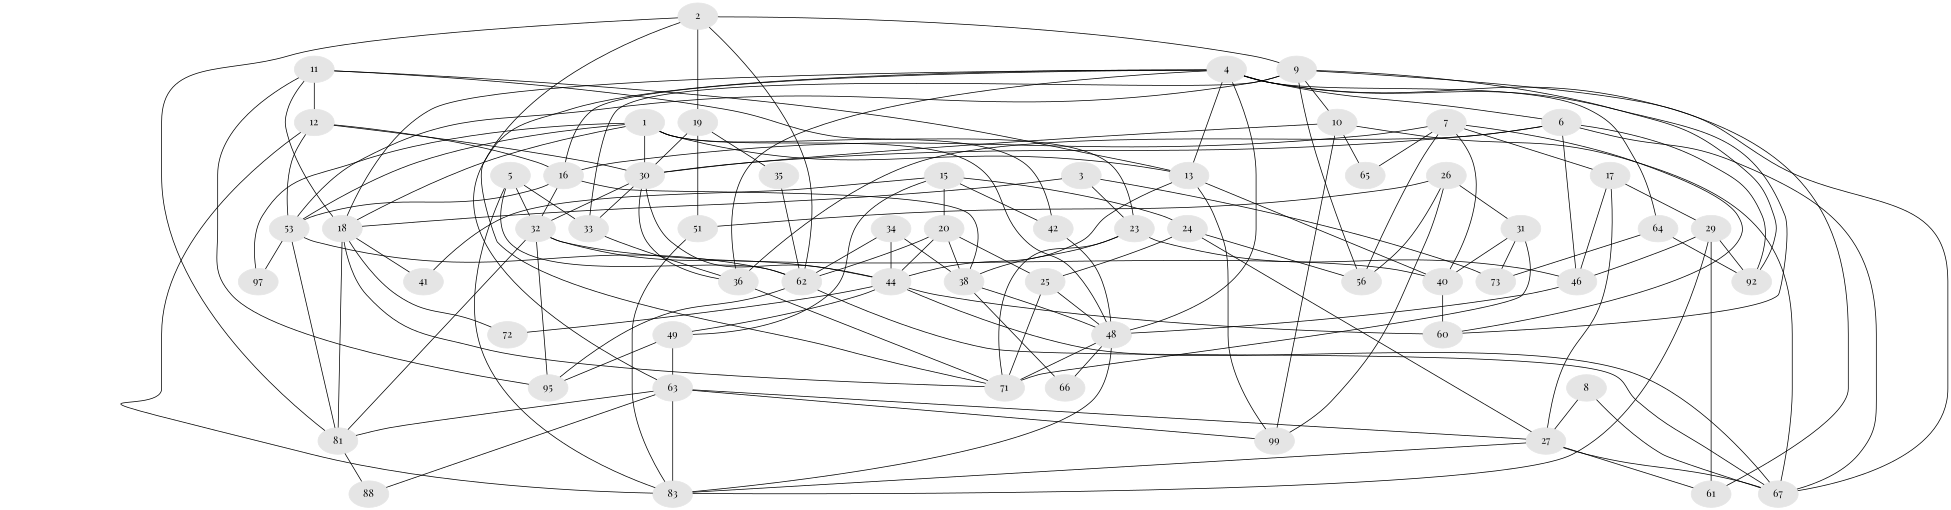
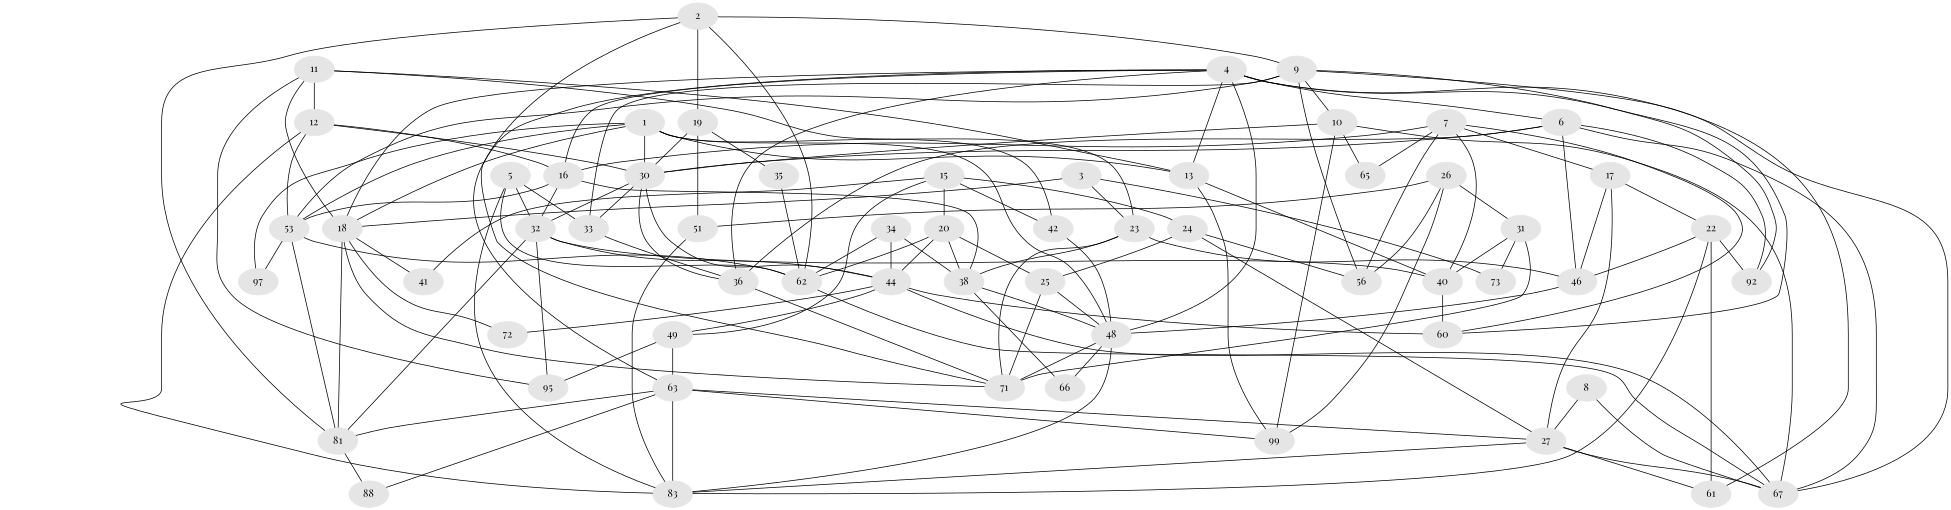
node "64": removed
node "29": label "29" -> "22"
edge "13" -- "44": removed
edge "62" -- "95": removed
